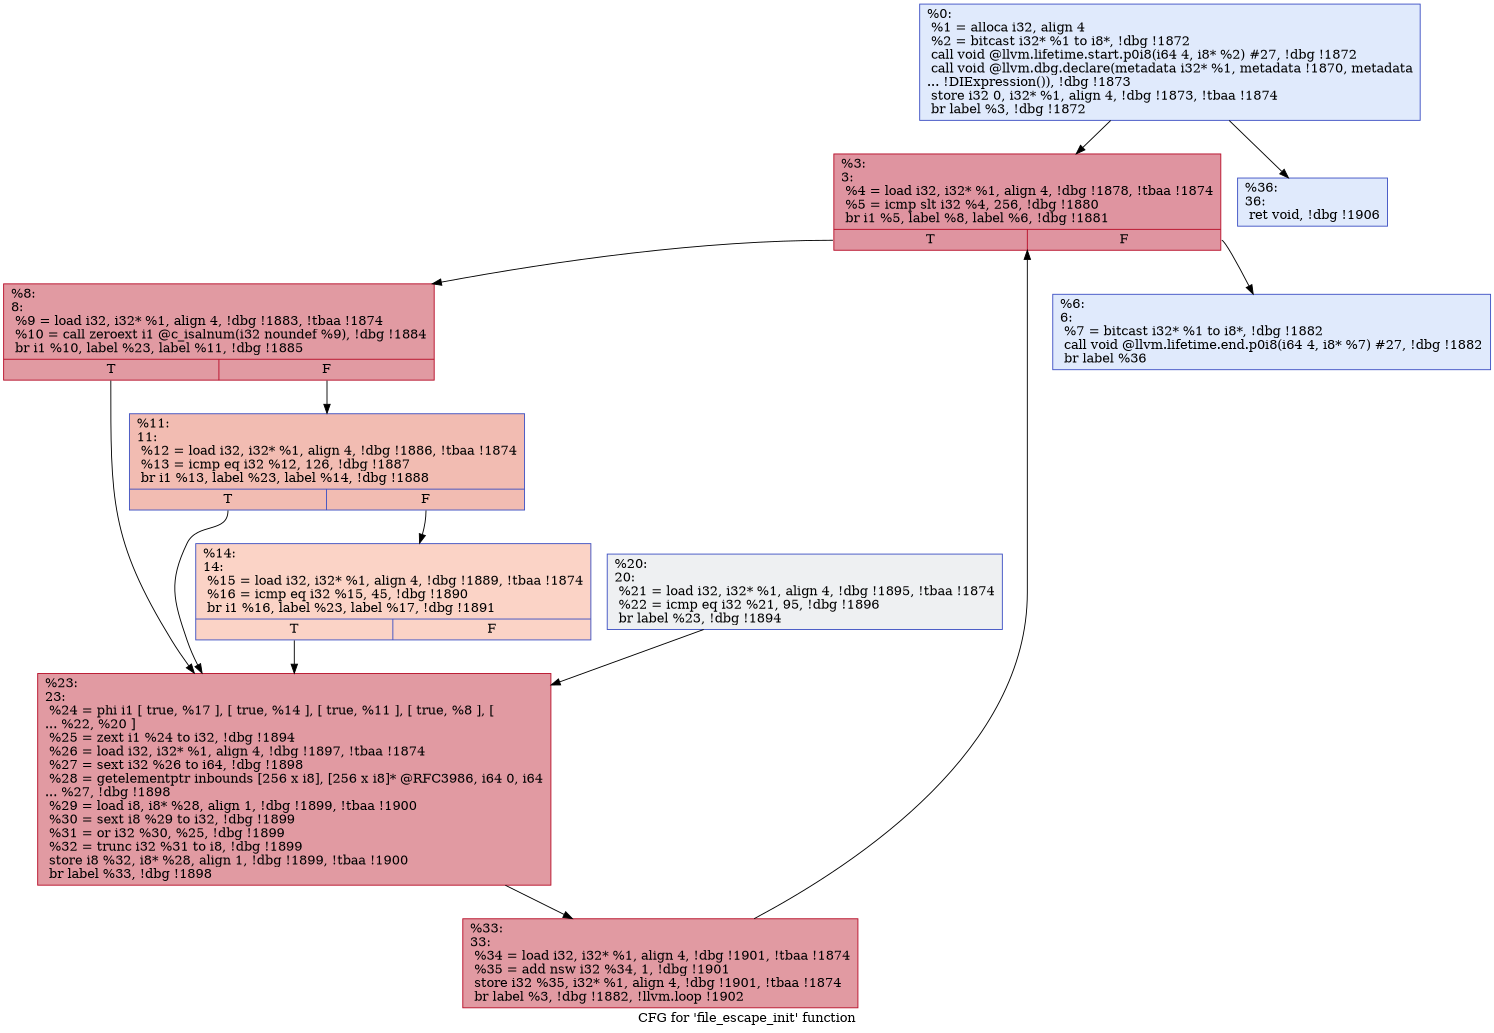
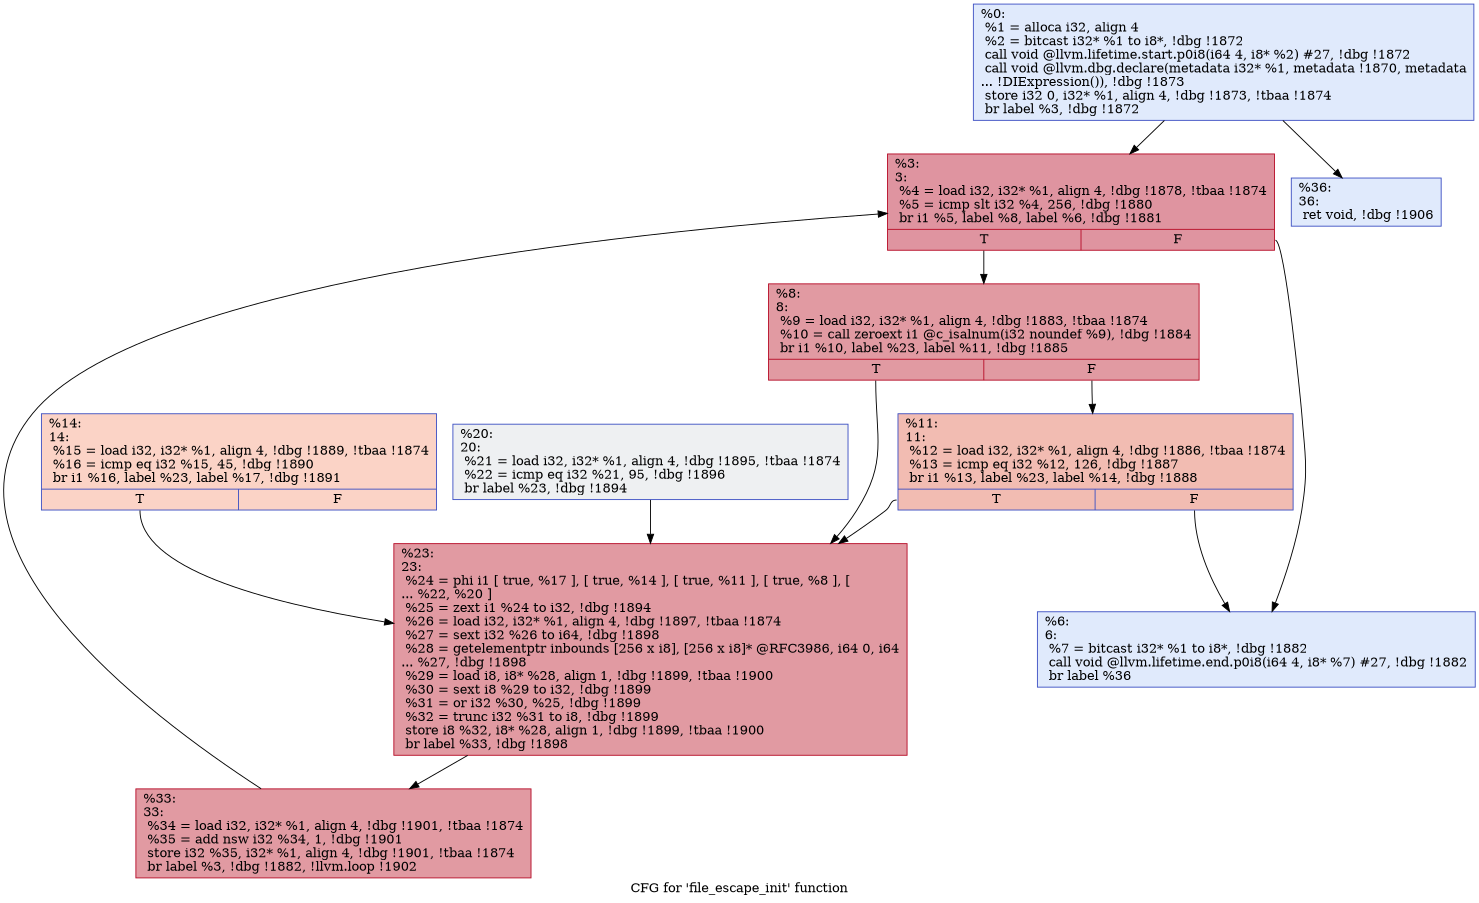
edge "%11:" -> "%14:": now "%11:" -> "%6:"
